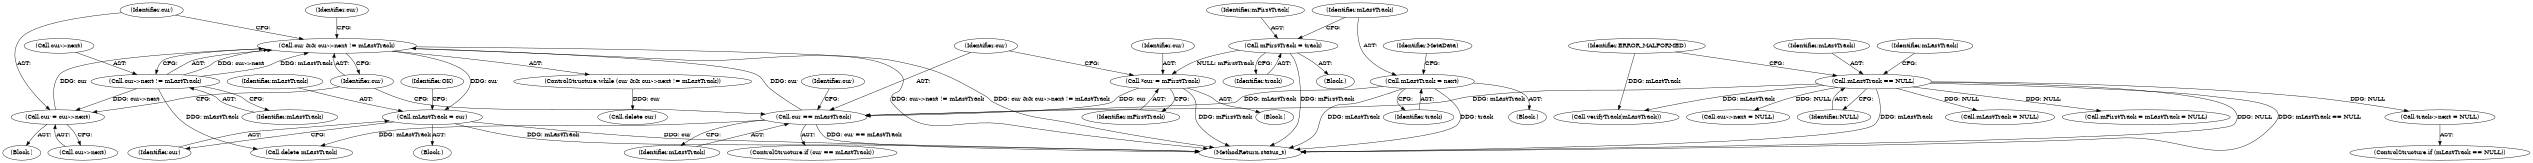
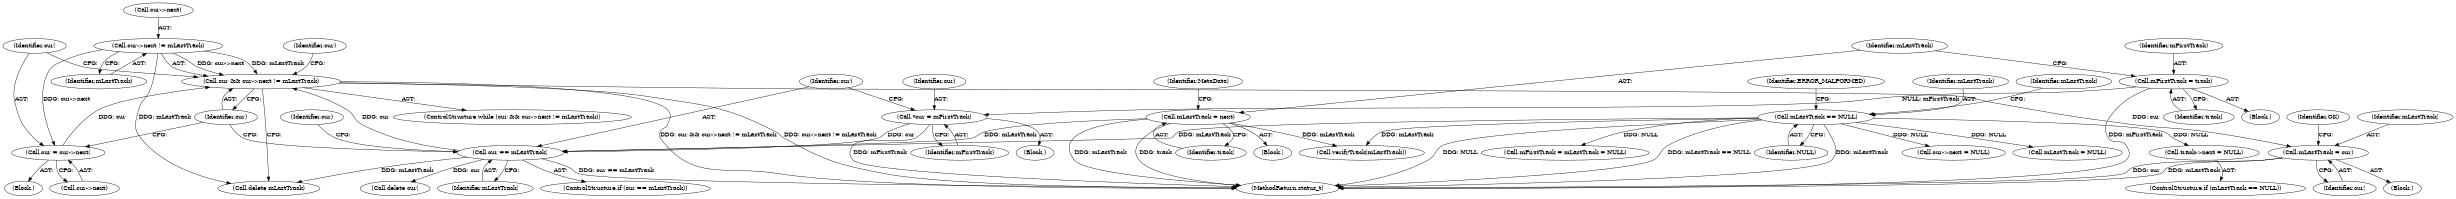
edge "(Call,cur && cur->next != mLastTrack)" -> "(Call,cur->next != mLastTrack)": now "(Call,cur && cur->next != mLastTrack)" -> "(Call,delete mLastTrack)"
edge "(Identifier,ERROR_MALFORMED)" -> "(Call,verifyTrack(mLastTrack))": now "(Call,mLastTrack = next)" -> "(Call,verifyTrack(mLastTrack))"
edge "(ControlStructure,while (cur && cur->next != mLastTrack))" -> "(Call,delete cur)": now "(Call,cur == mLastTrack)" -> "(Call,delete cur)"
